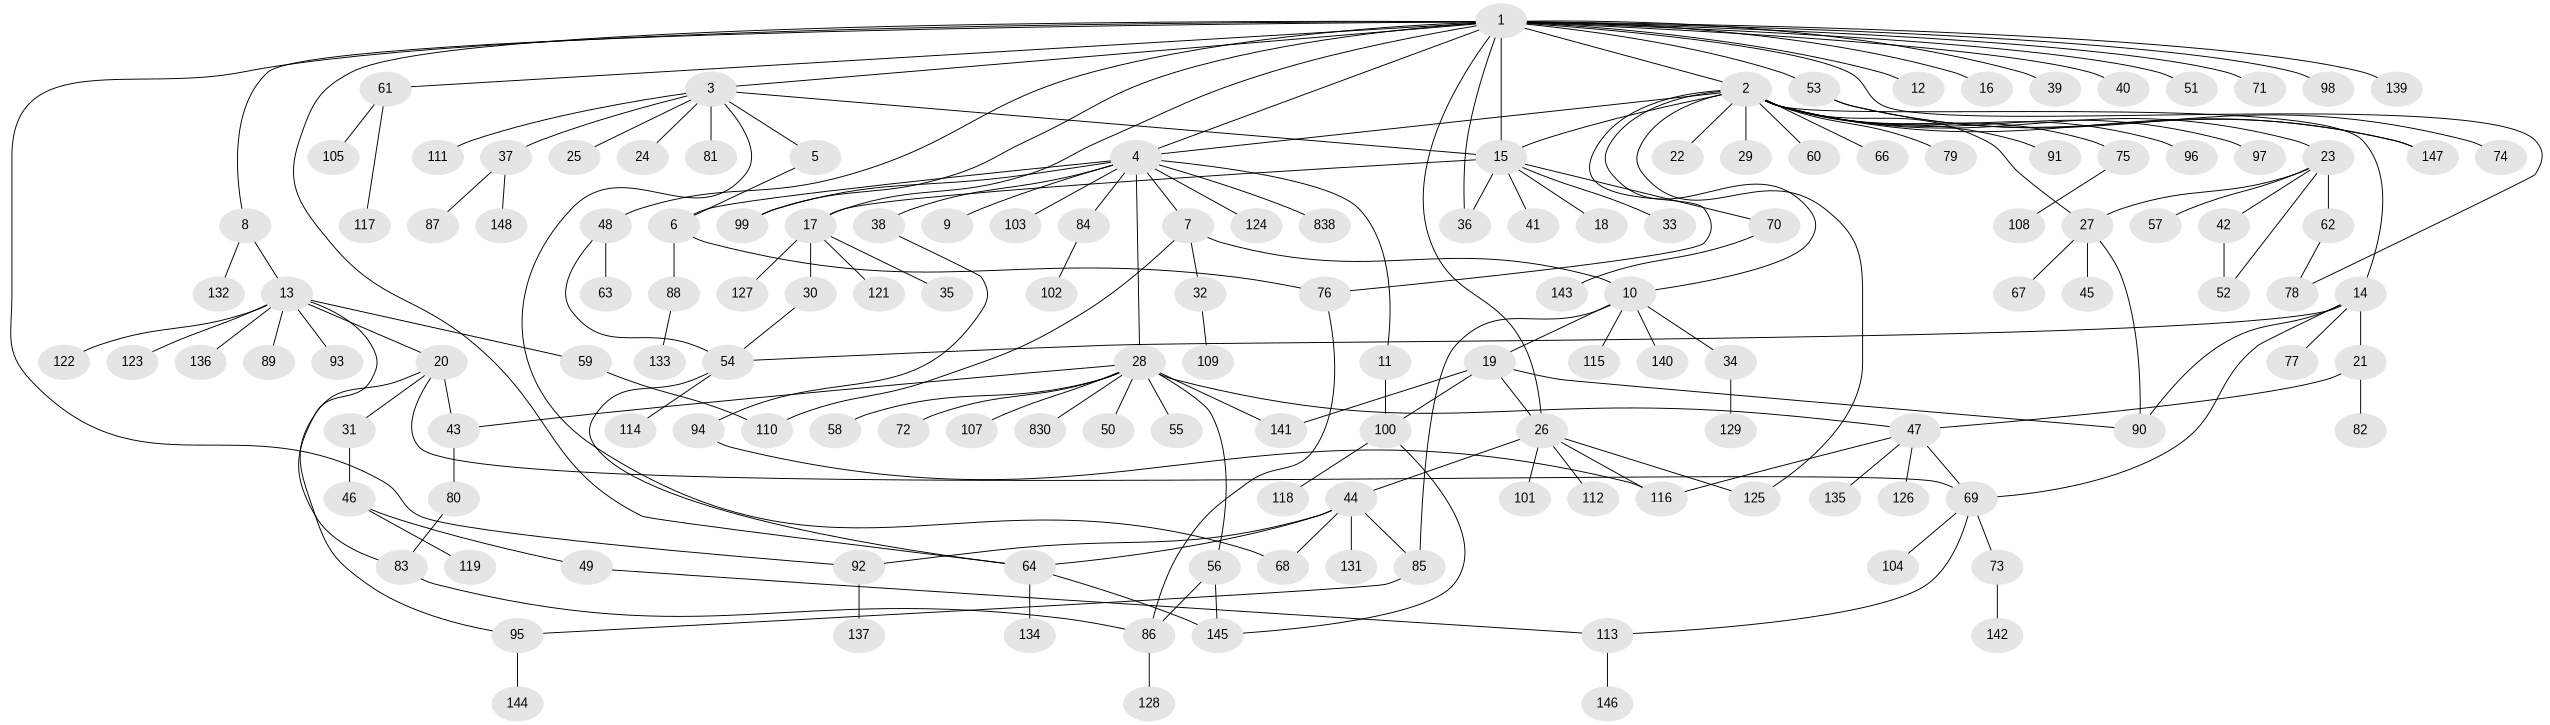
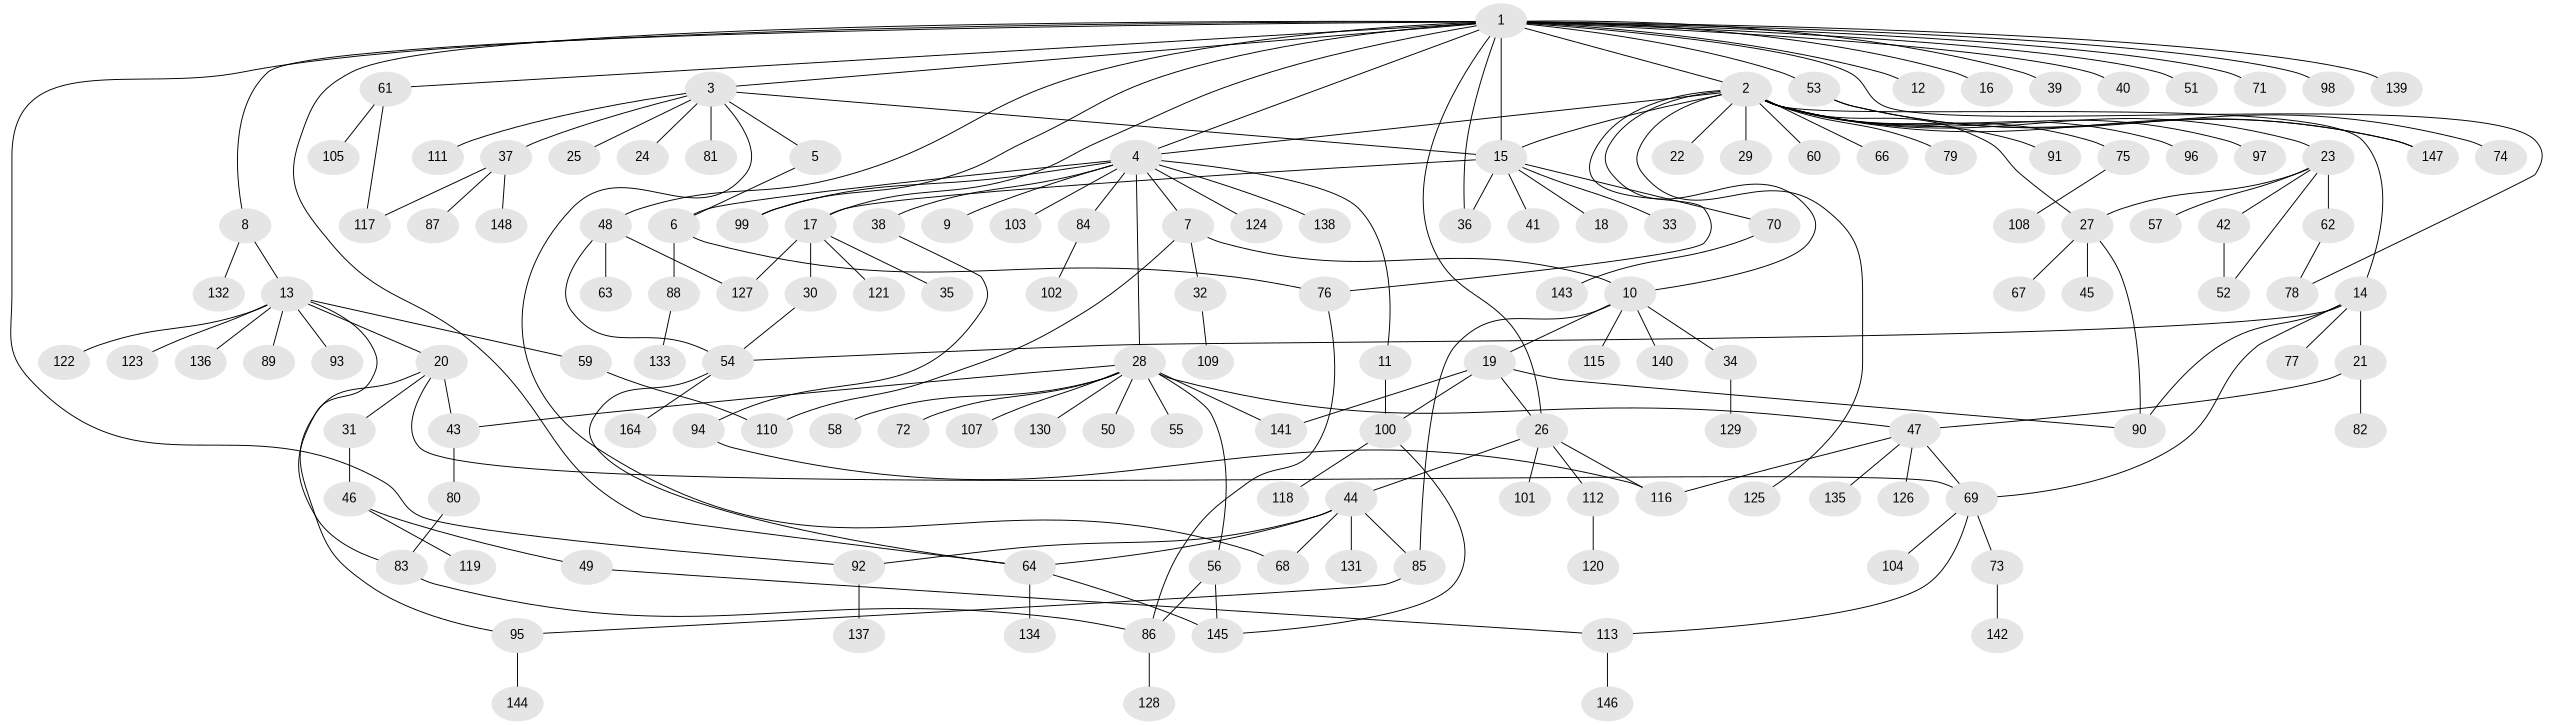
edge "37" -- "117": added
node "838": label "838" -> "138"
edge "48" -- "127": added
node "114": label "114" -> "164"
node "830": label "830" -> "130"
edge "26" -- "125": removed
node "120": added
